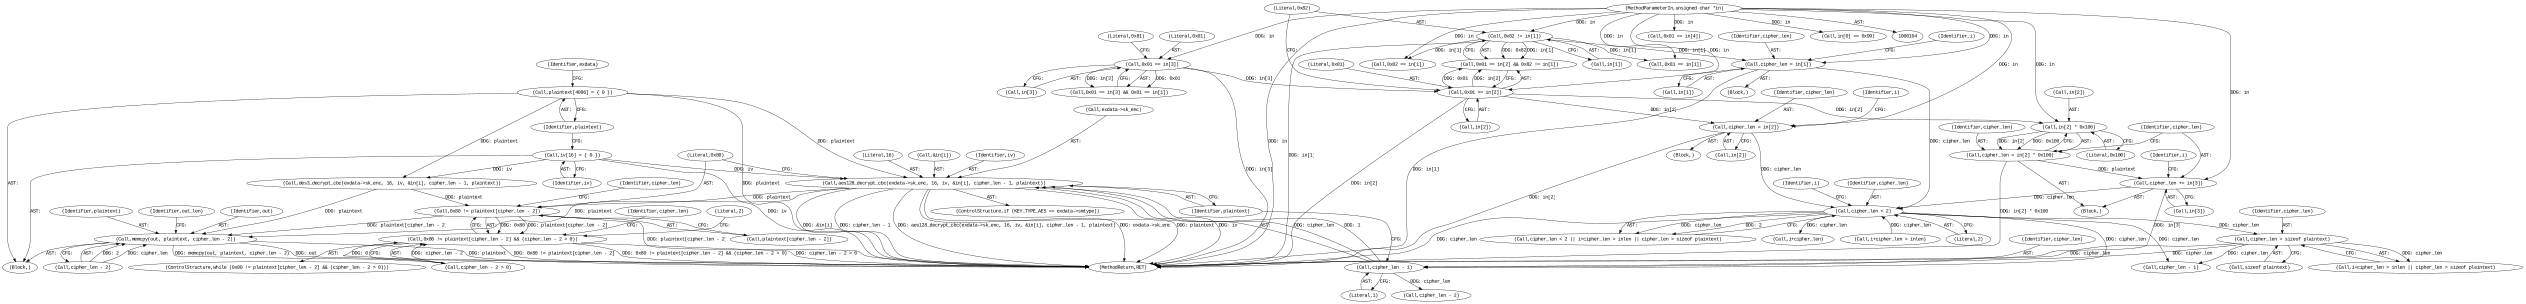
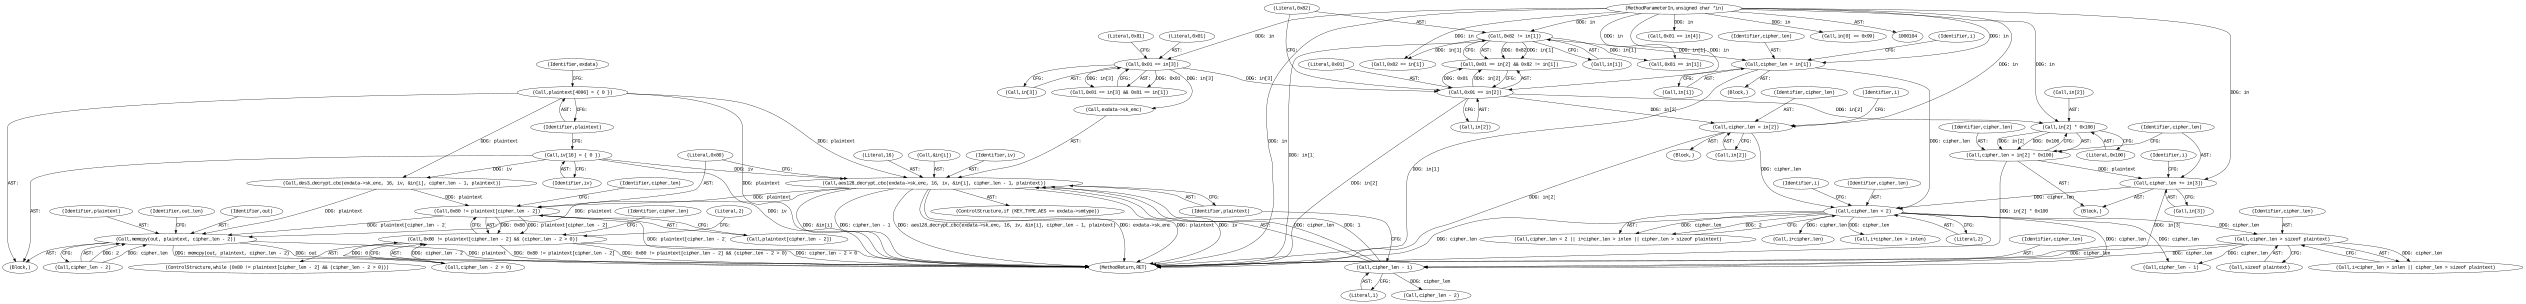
edge "(Call,0x01 == in[3])" -> "(MethodReturn,RET)": now "(Call,0x01 == in[3])" -> "(Call,exdata->sk_enc)"
edge "(Call,i+cipher_len > inlen)" -> "(Call,cipher_len < 2)": reversed
